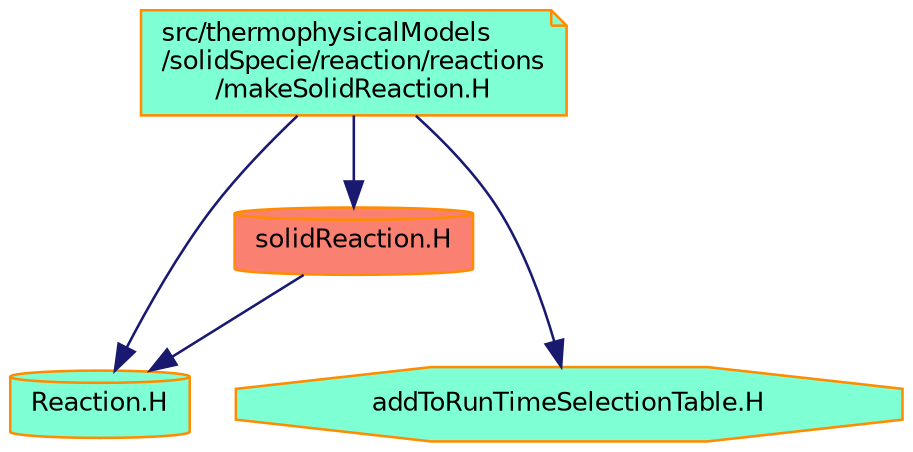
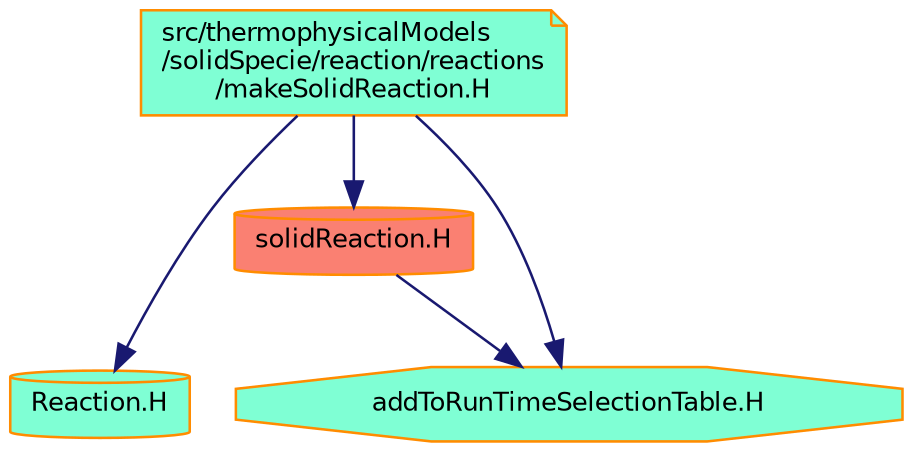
edge "solidReaction.H" -> "Reaction.H": now "solidReaction.H" -> "addToRunTimeSelectionTable.H"
